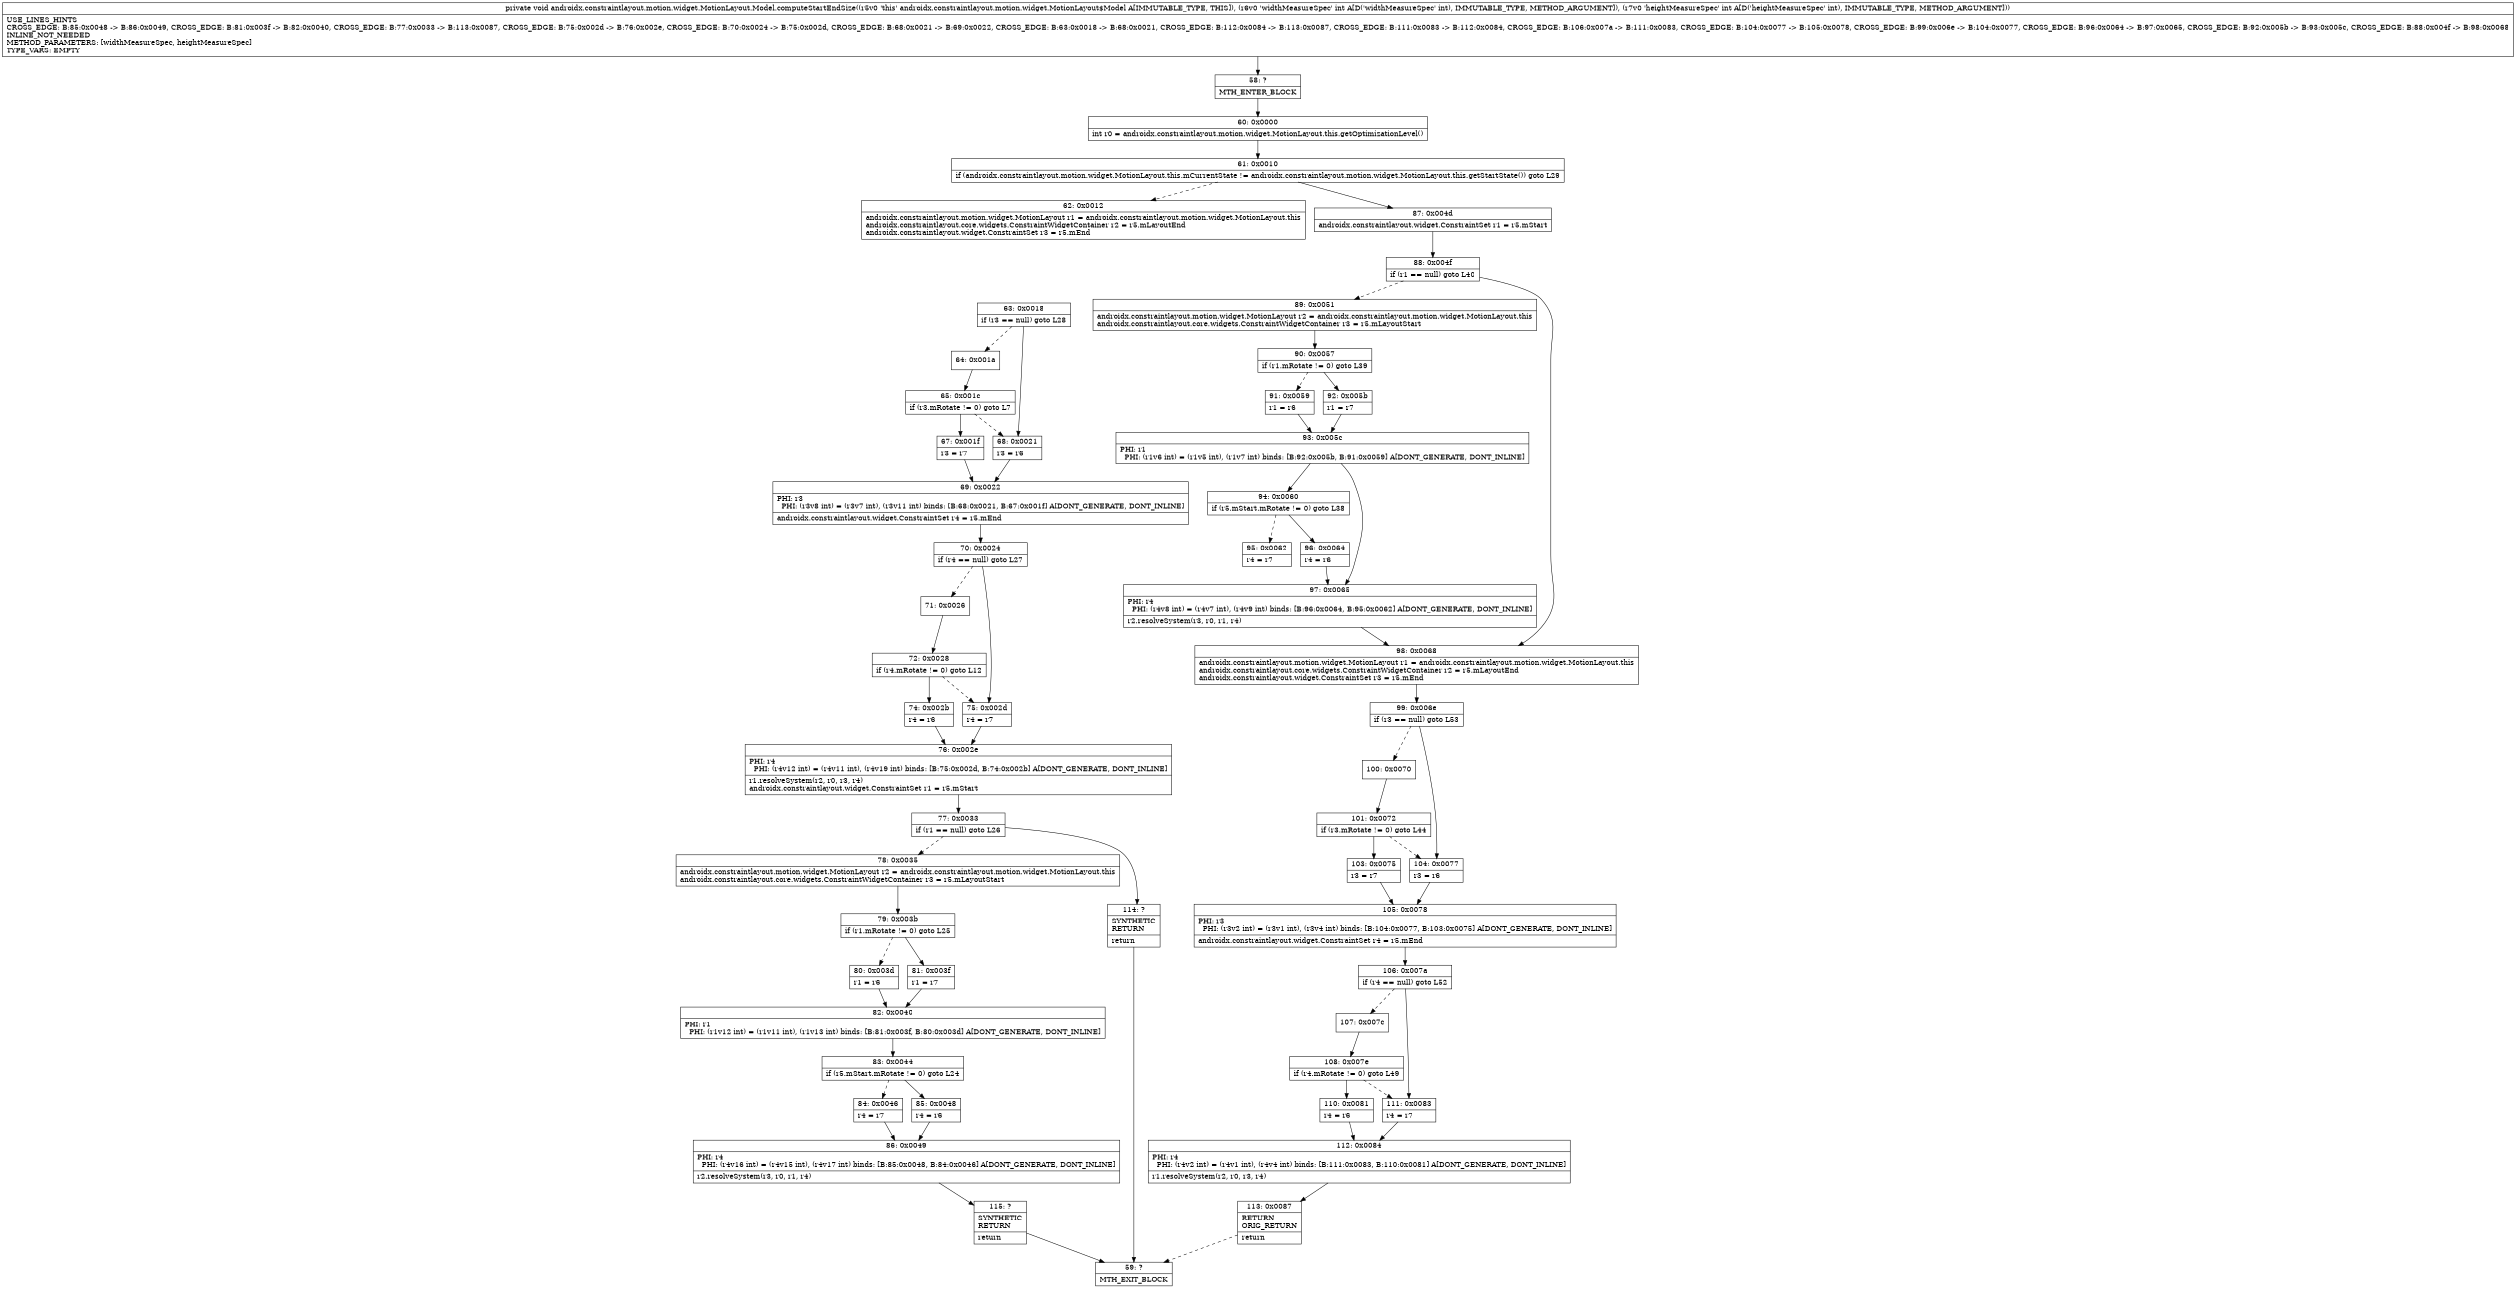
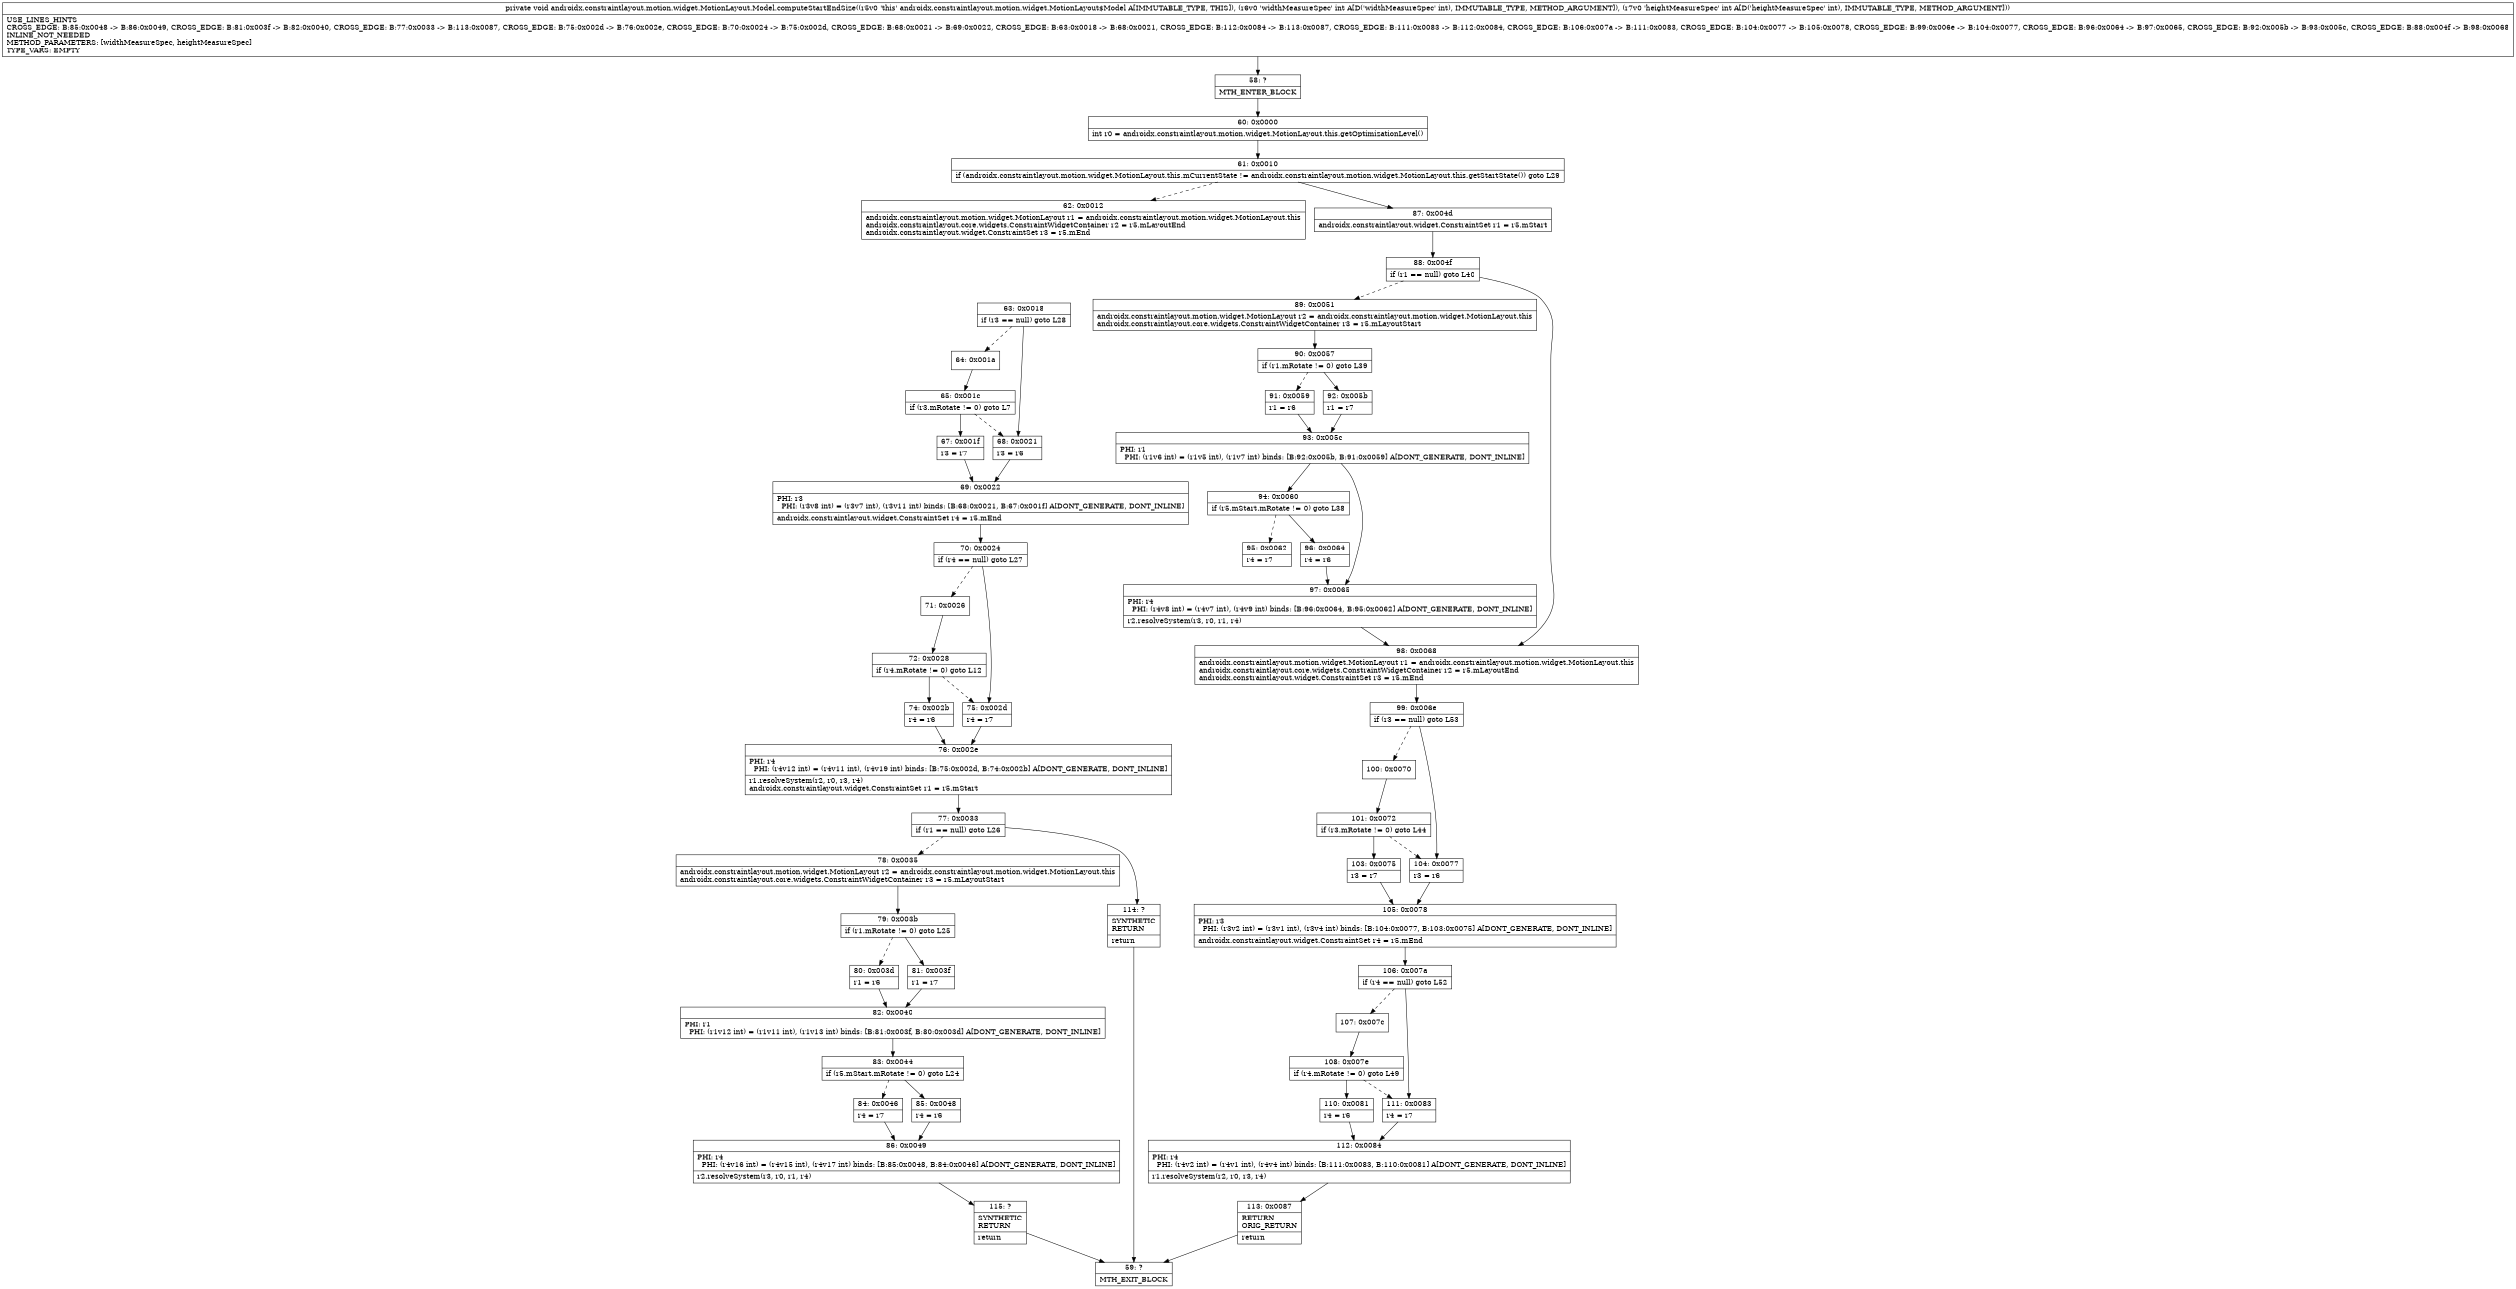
edge "113: 0x0087" -> "59: ?": style dashed -> solid
